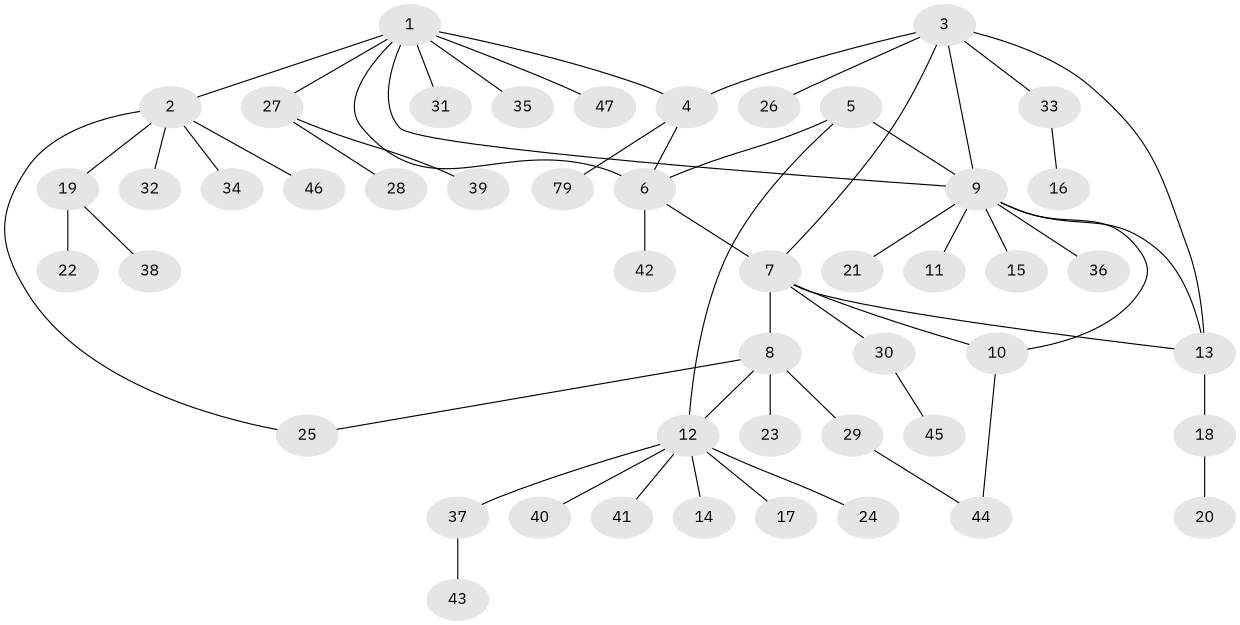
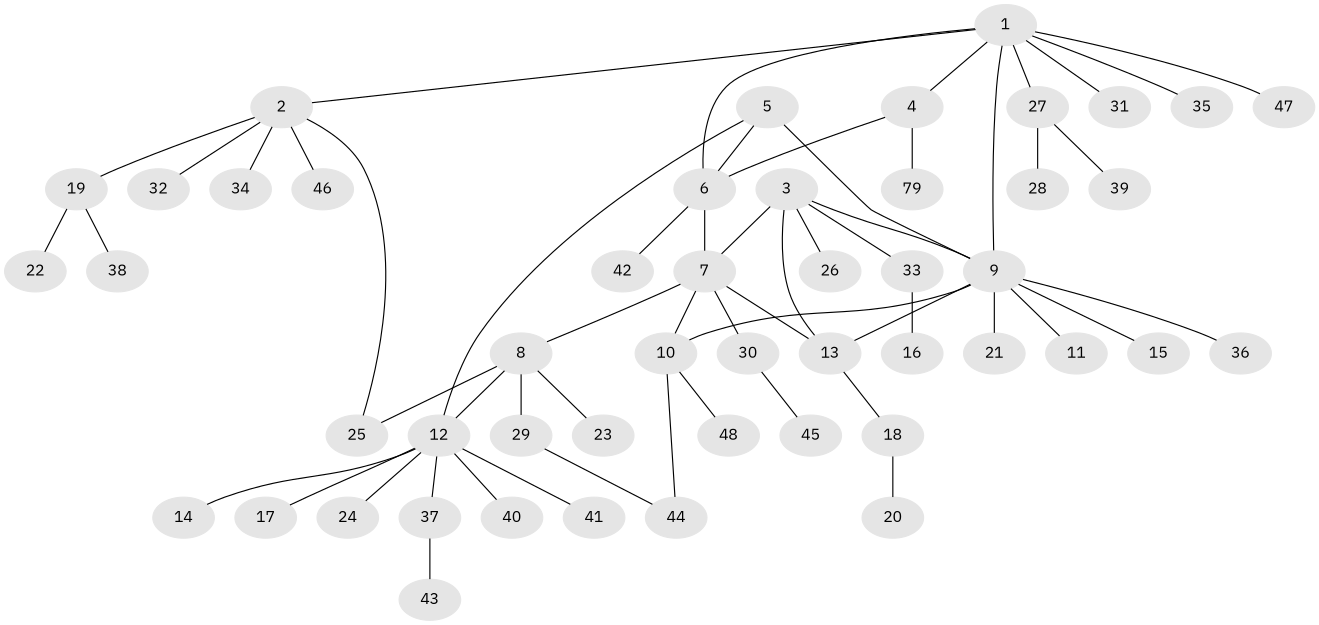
edge "3" -- "4": removed
node "48": added
